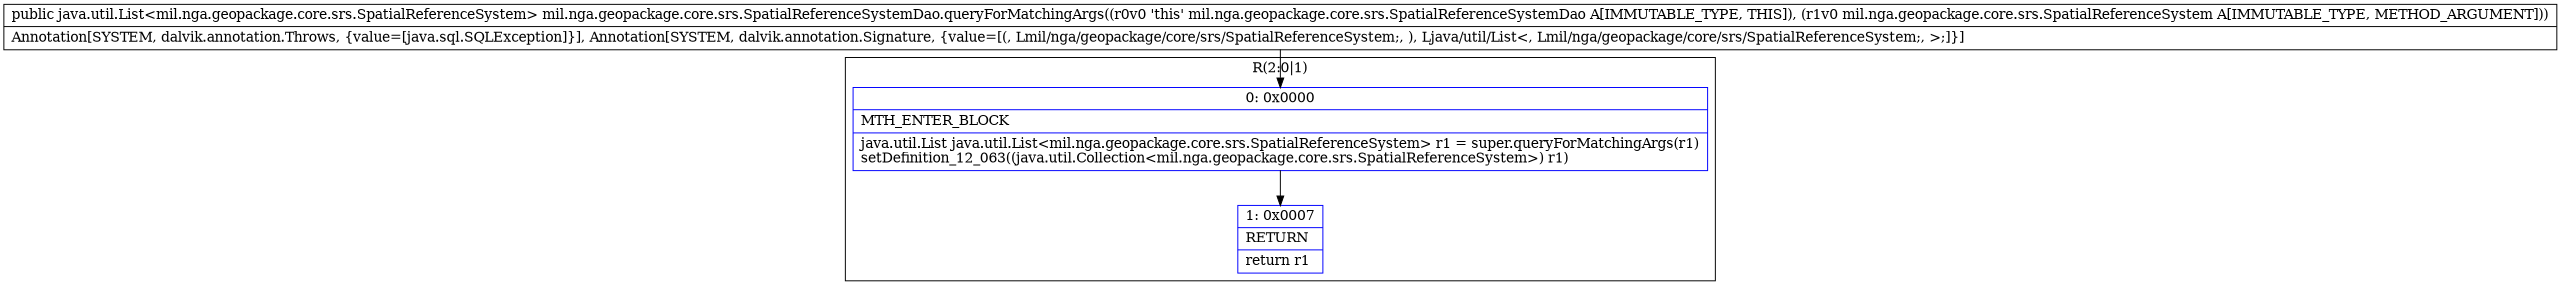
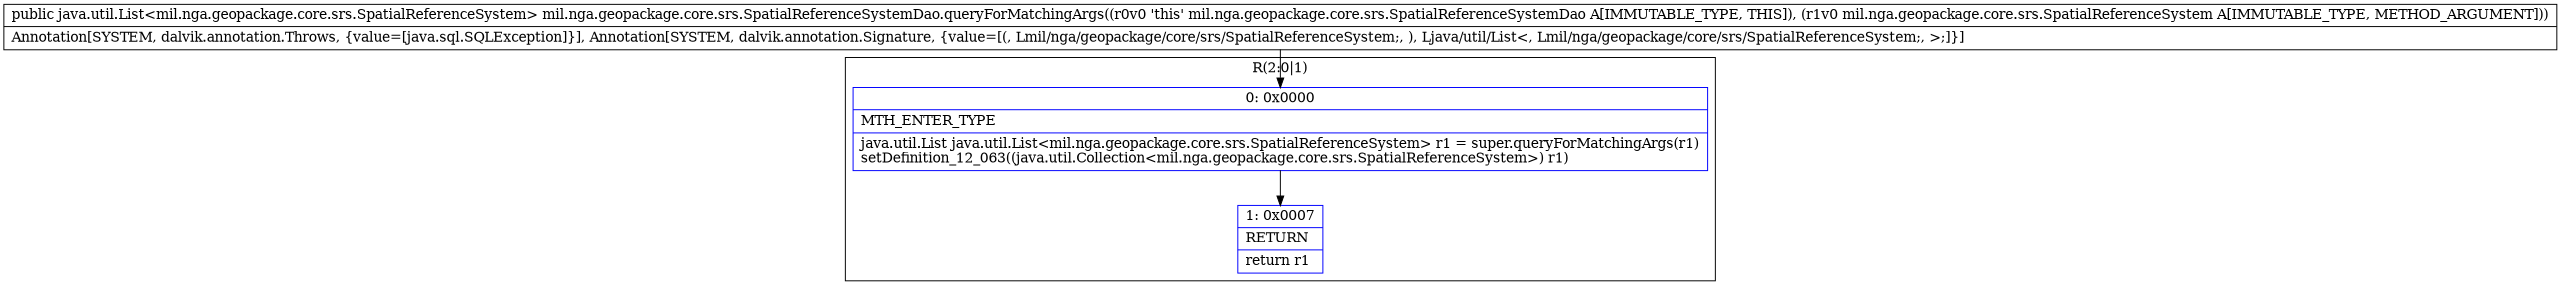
node "0: 0x0000": text "MTH_ENTER_BLOCK" -> "MTH_ENTER_TYPE"
